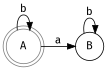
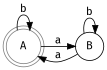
edge "B" -> "A": added, label "a"
